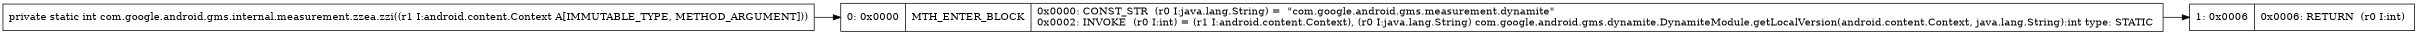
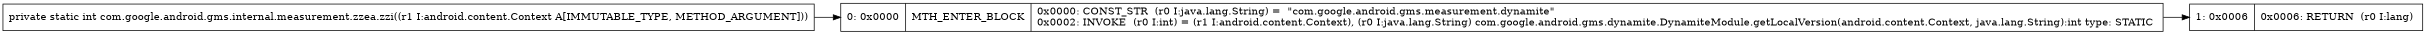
node "1: 0x0006": text "0x0006: RETURN  (r0 I:int)" -> "0x0006: RETURN  (r0 I:lang)"
